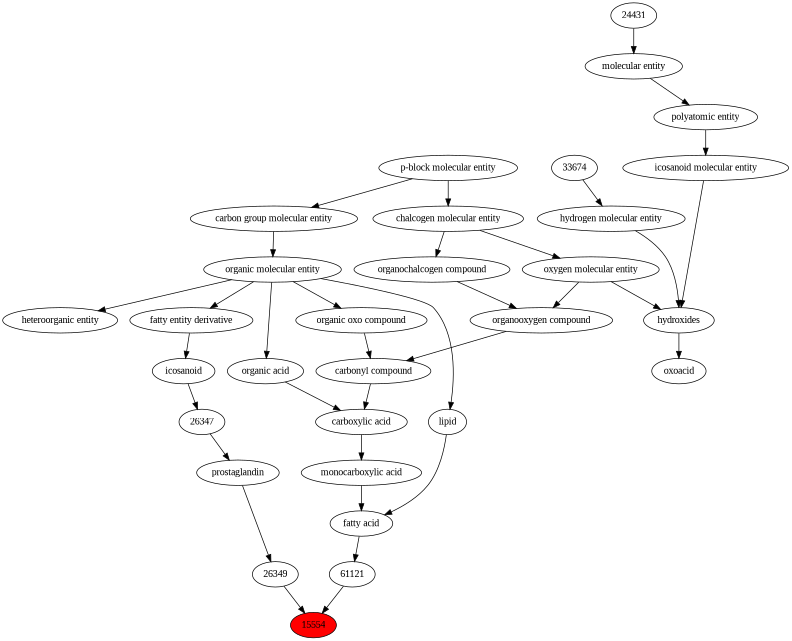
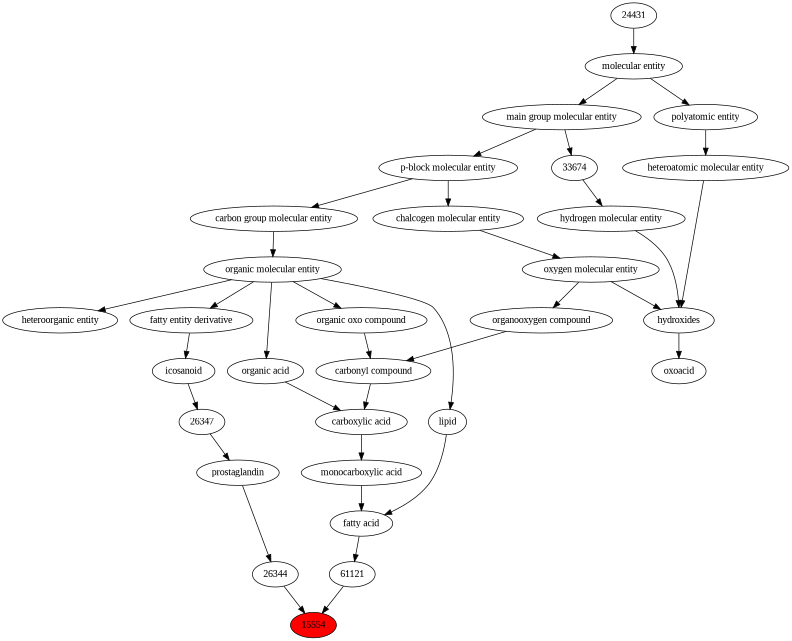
node "main group molecular entity": added
node "icosanoid molecular entity": label "icosanoid molecular entity" -> "heteroatomic molecular entity"
node "organochalcogen compound": removed
node "26349": label "26349" -> "26344"
